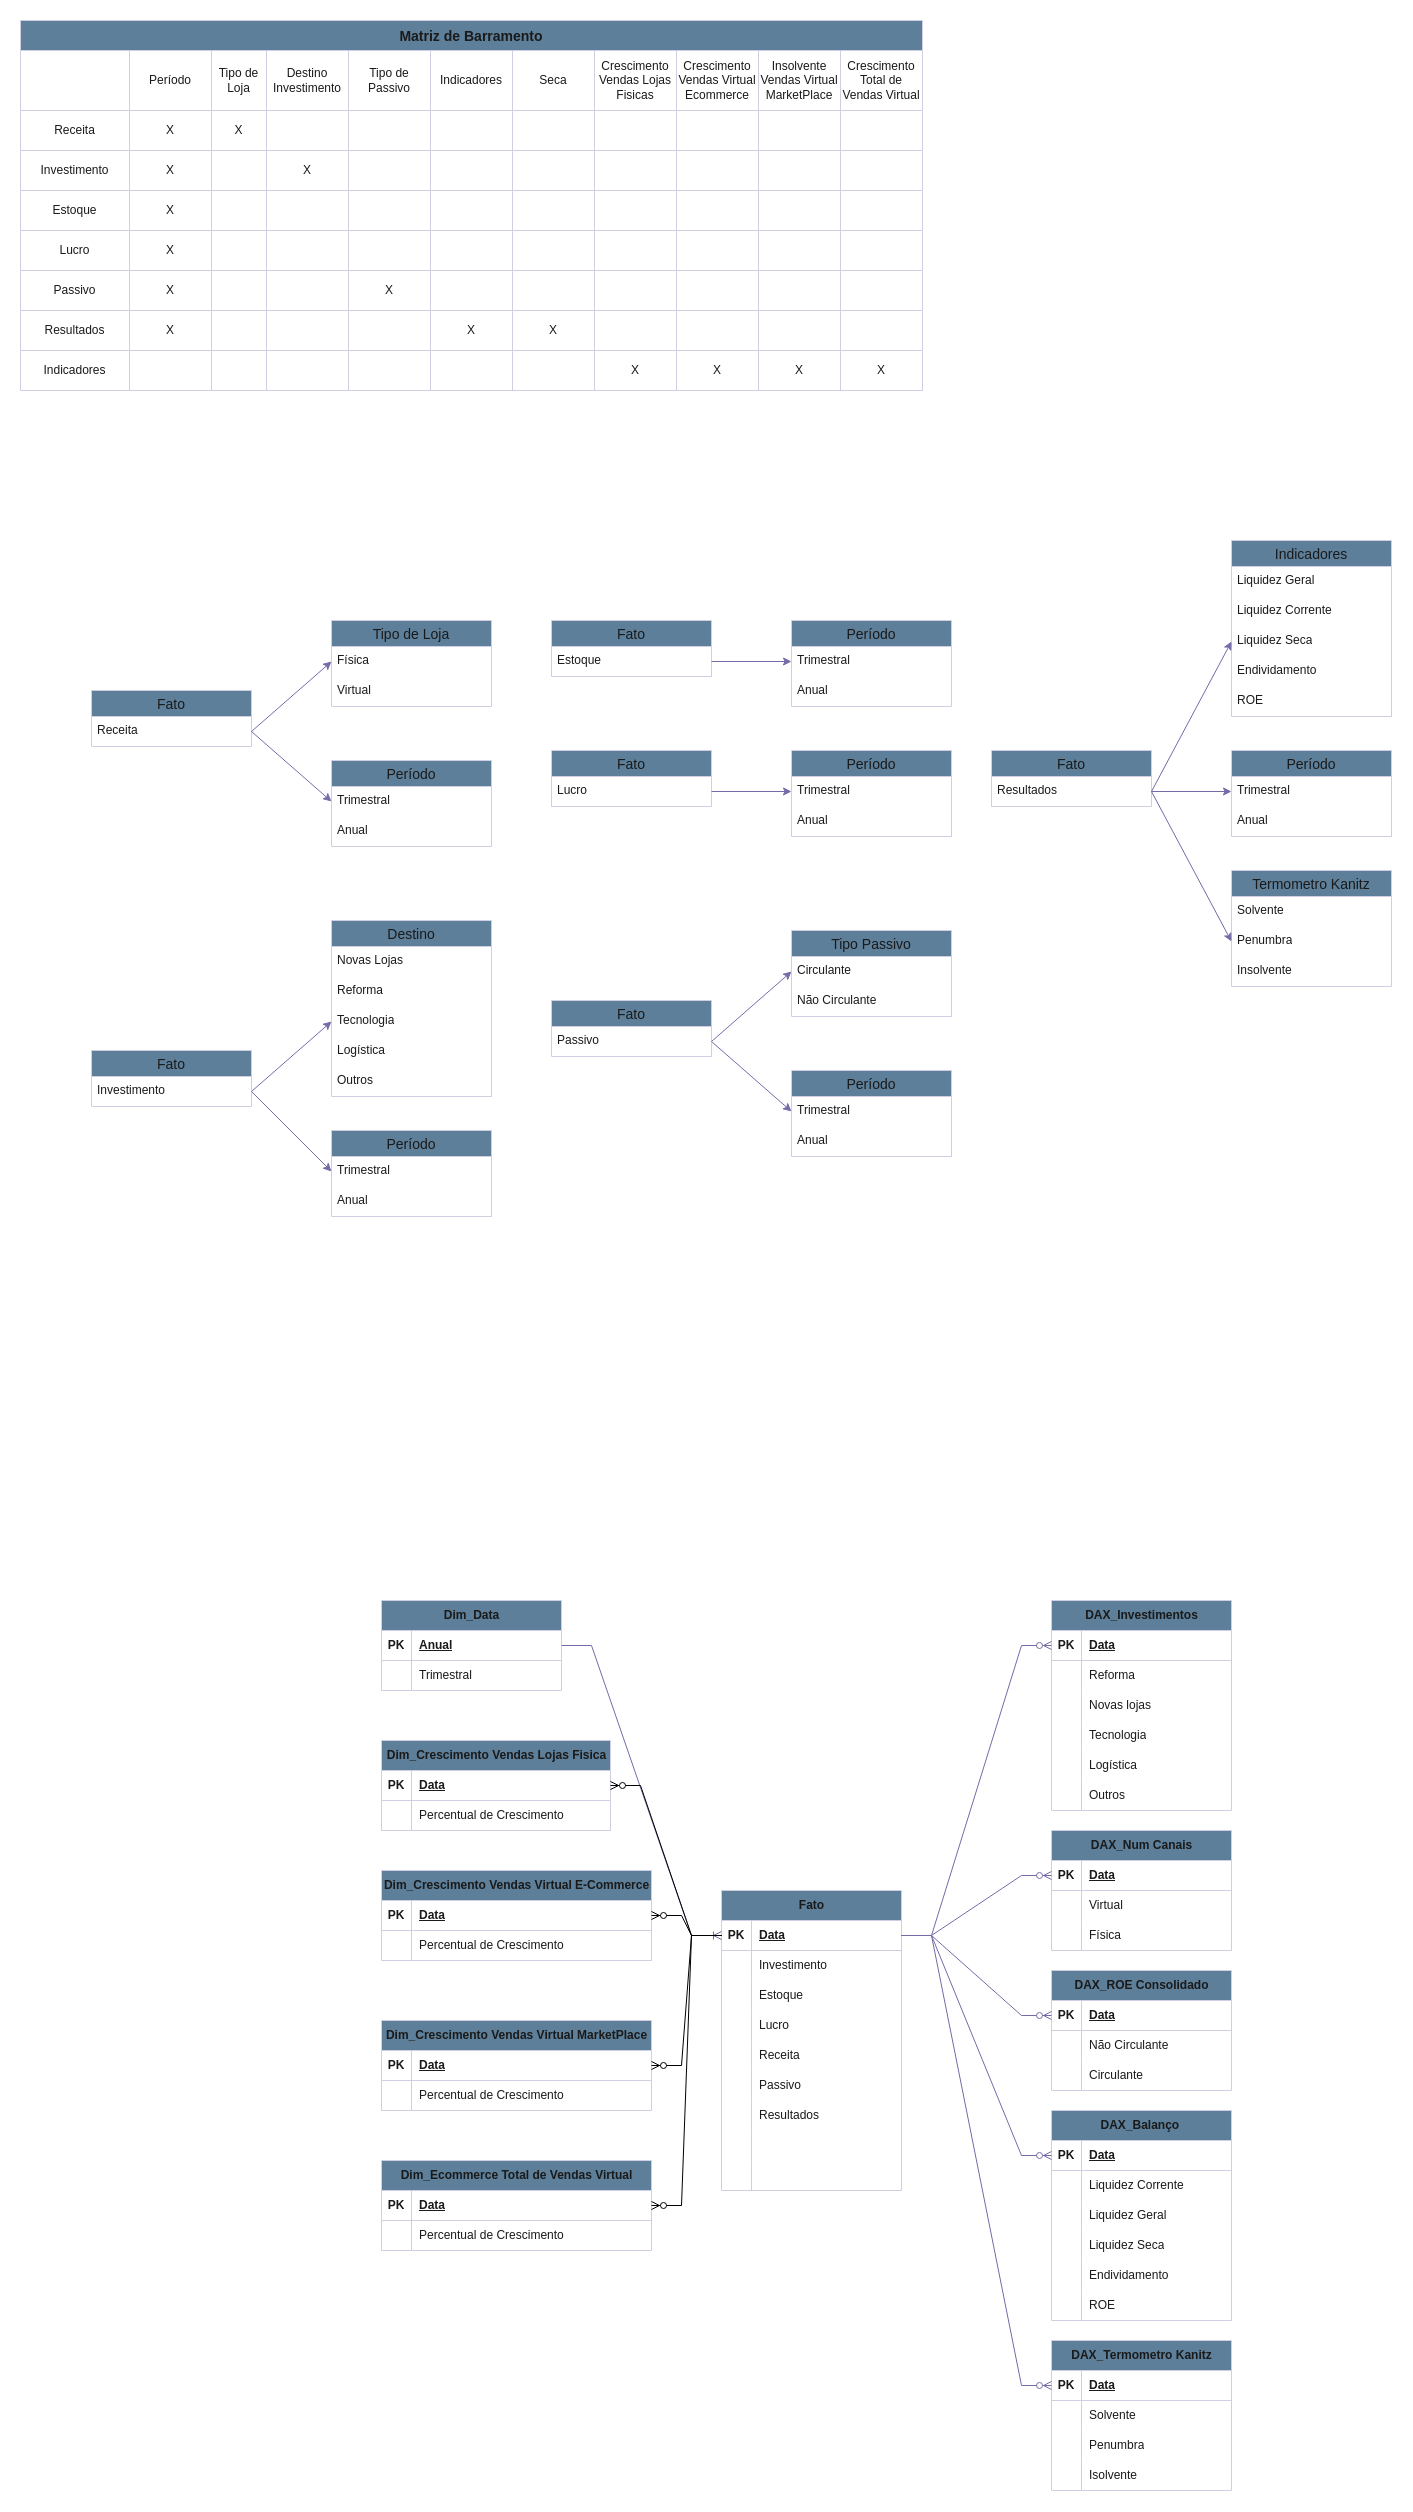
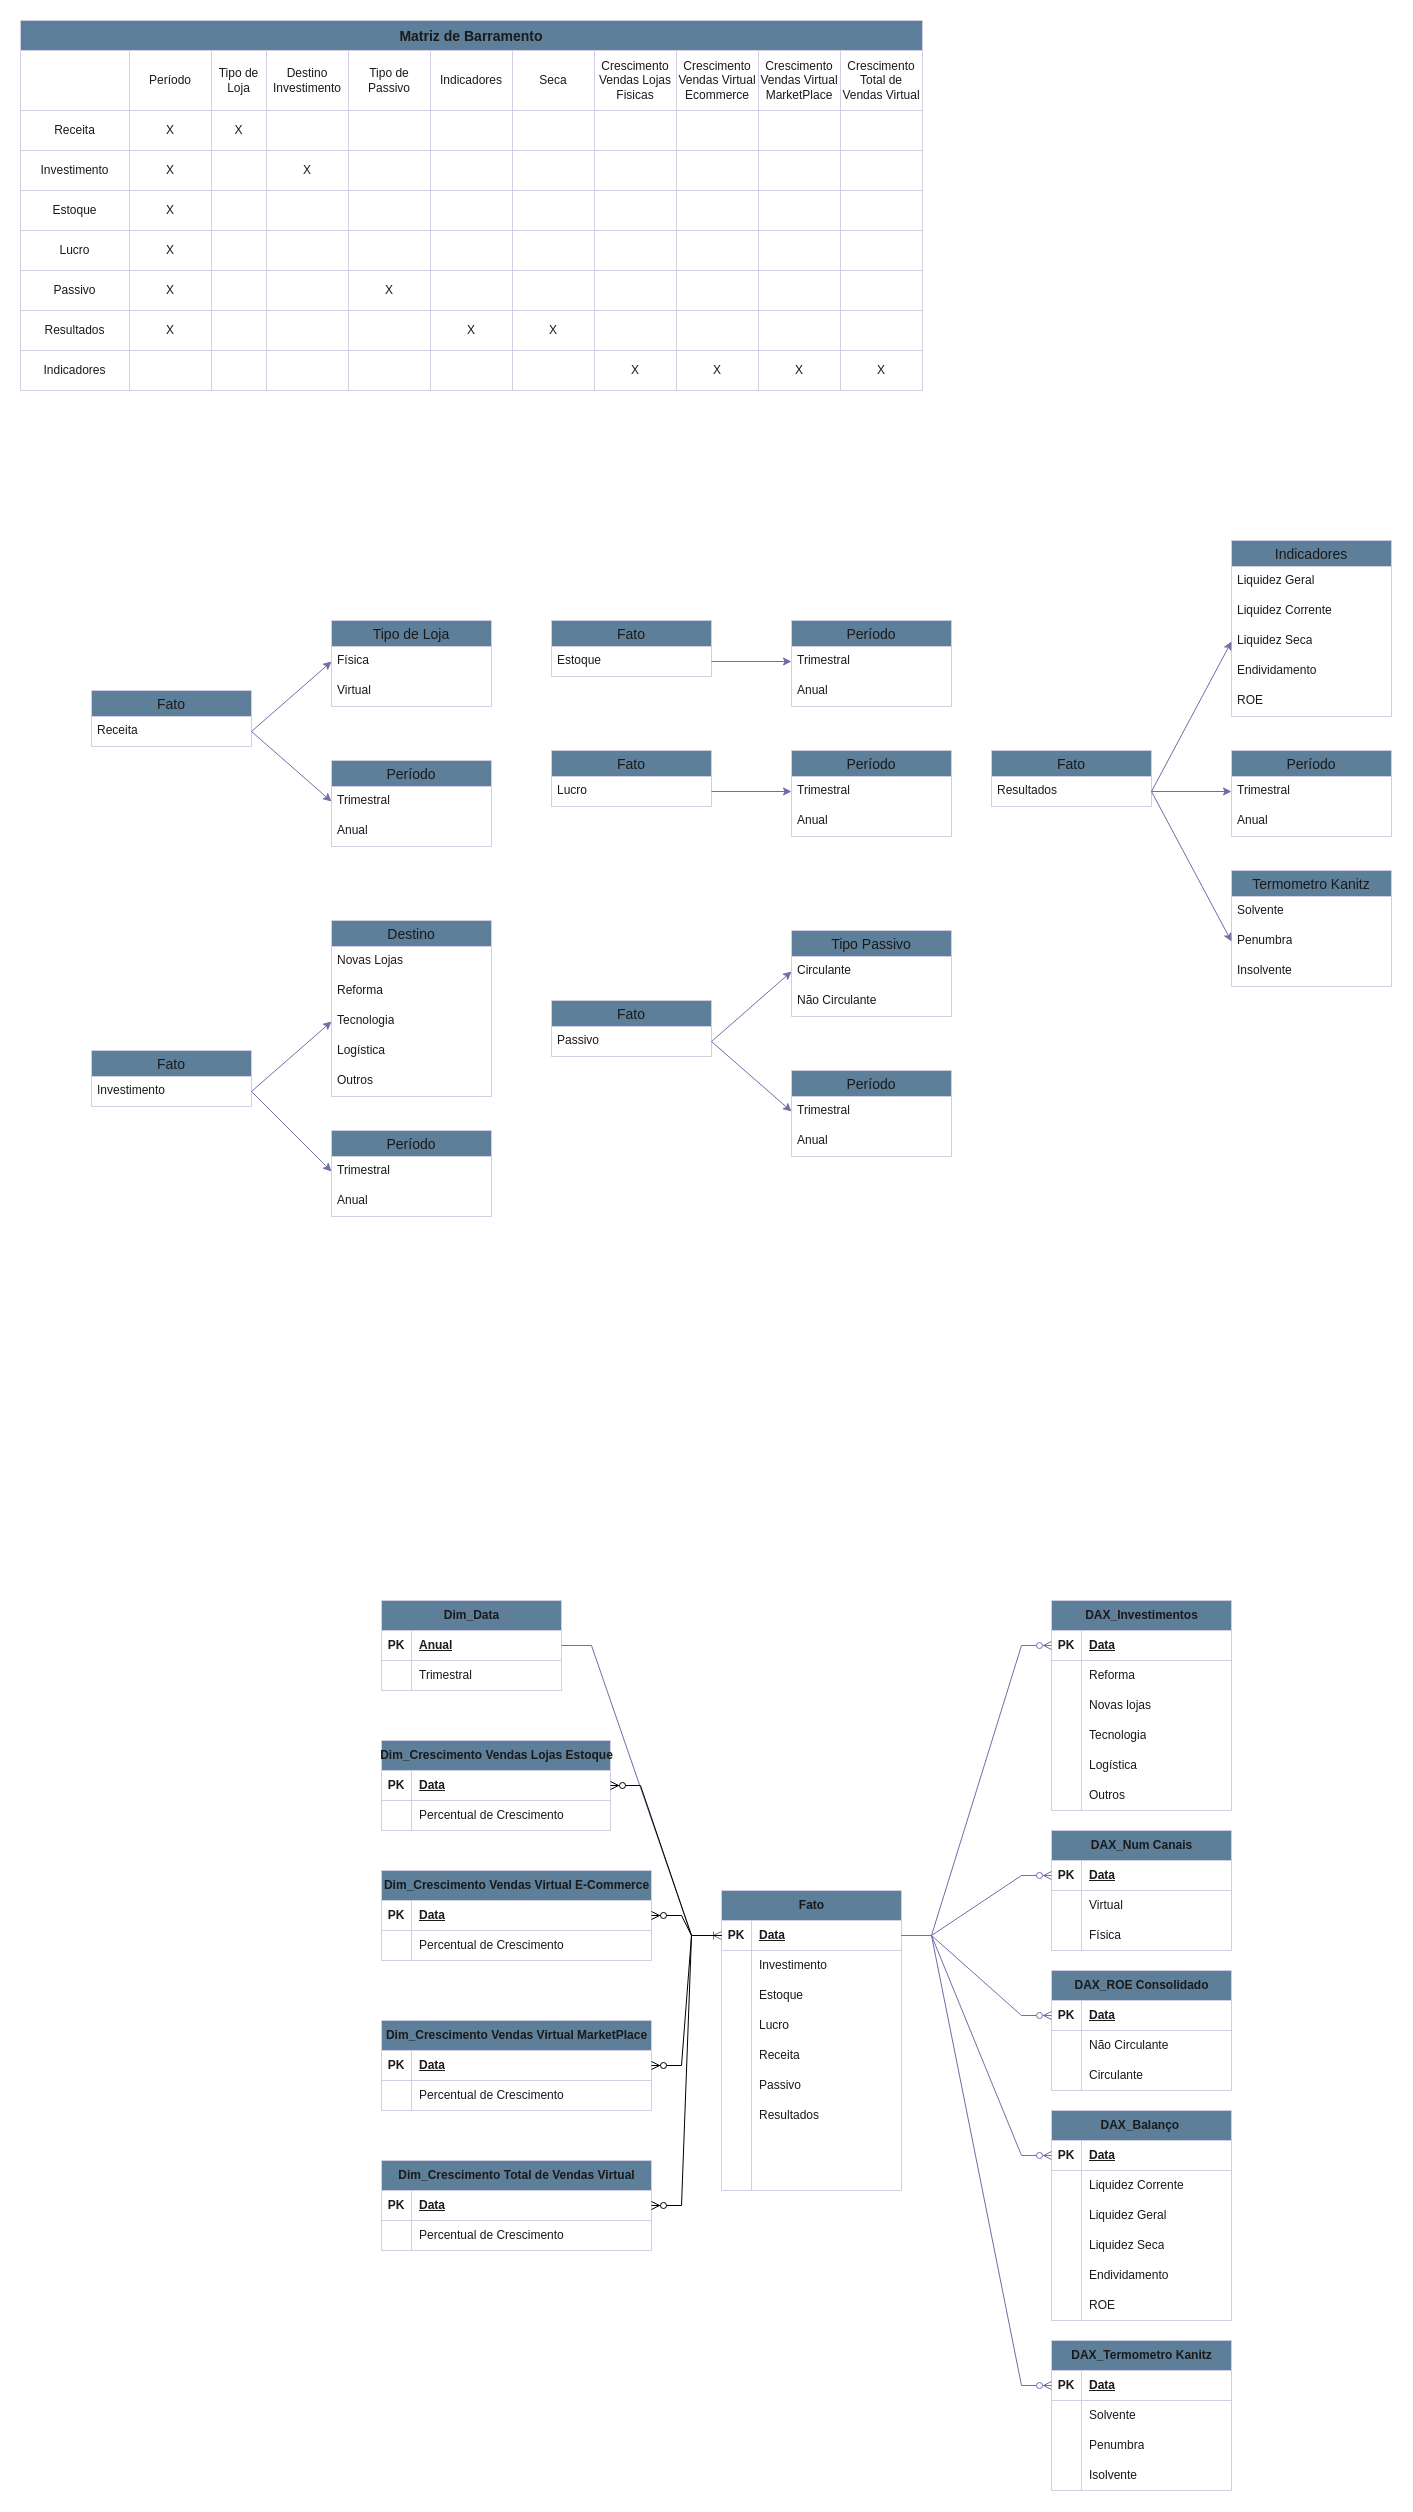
node "Insolvente Vendas Virtual MarketPlace": label "Insolvente Vendas Virtual MarketPlace" -> "Crescimento Vendas Virtual MarketPlace"
node "Dim_Crescimento Vendas Lojas Fisica": label "Dim_Crescimento Vendas Lojas Fisica" -> "Dim_Crescimento Vendas Lojas Estoque"
node "Dim_Ecommerce Total de Vendas Virtual": label "Dim_Ecommerce Total de Vendas Virtual" -> "Dim_Crescimento Total de Vendas Virtual"
